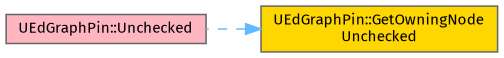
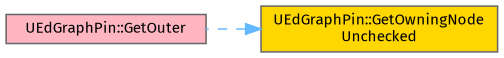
node "UEdGraphPin::Unchecked": label "UEdGraphPin::Unchecked" -> "UEdGraphPin::GetOuter"
